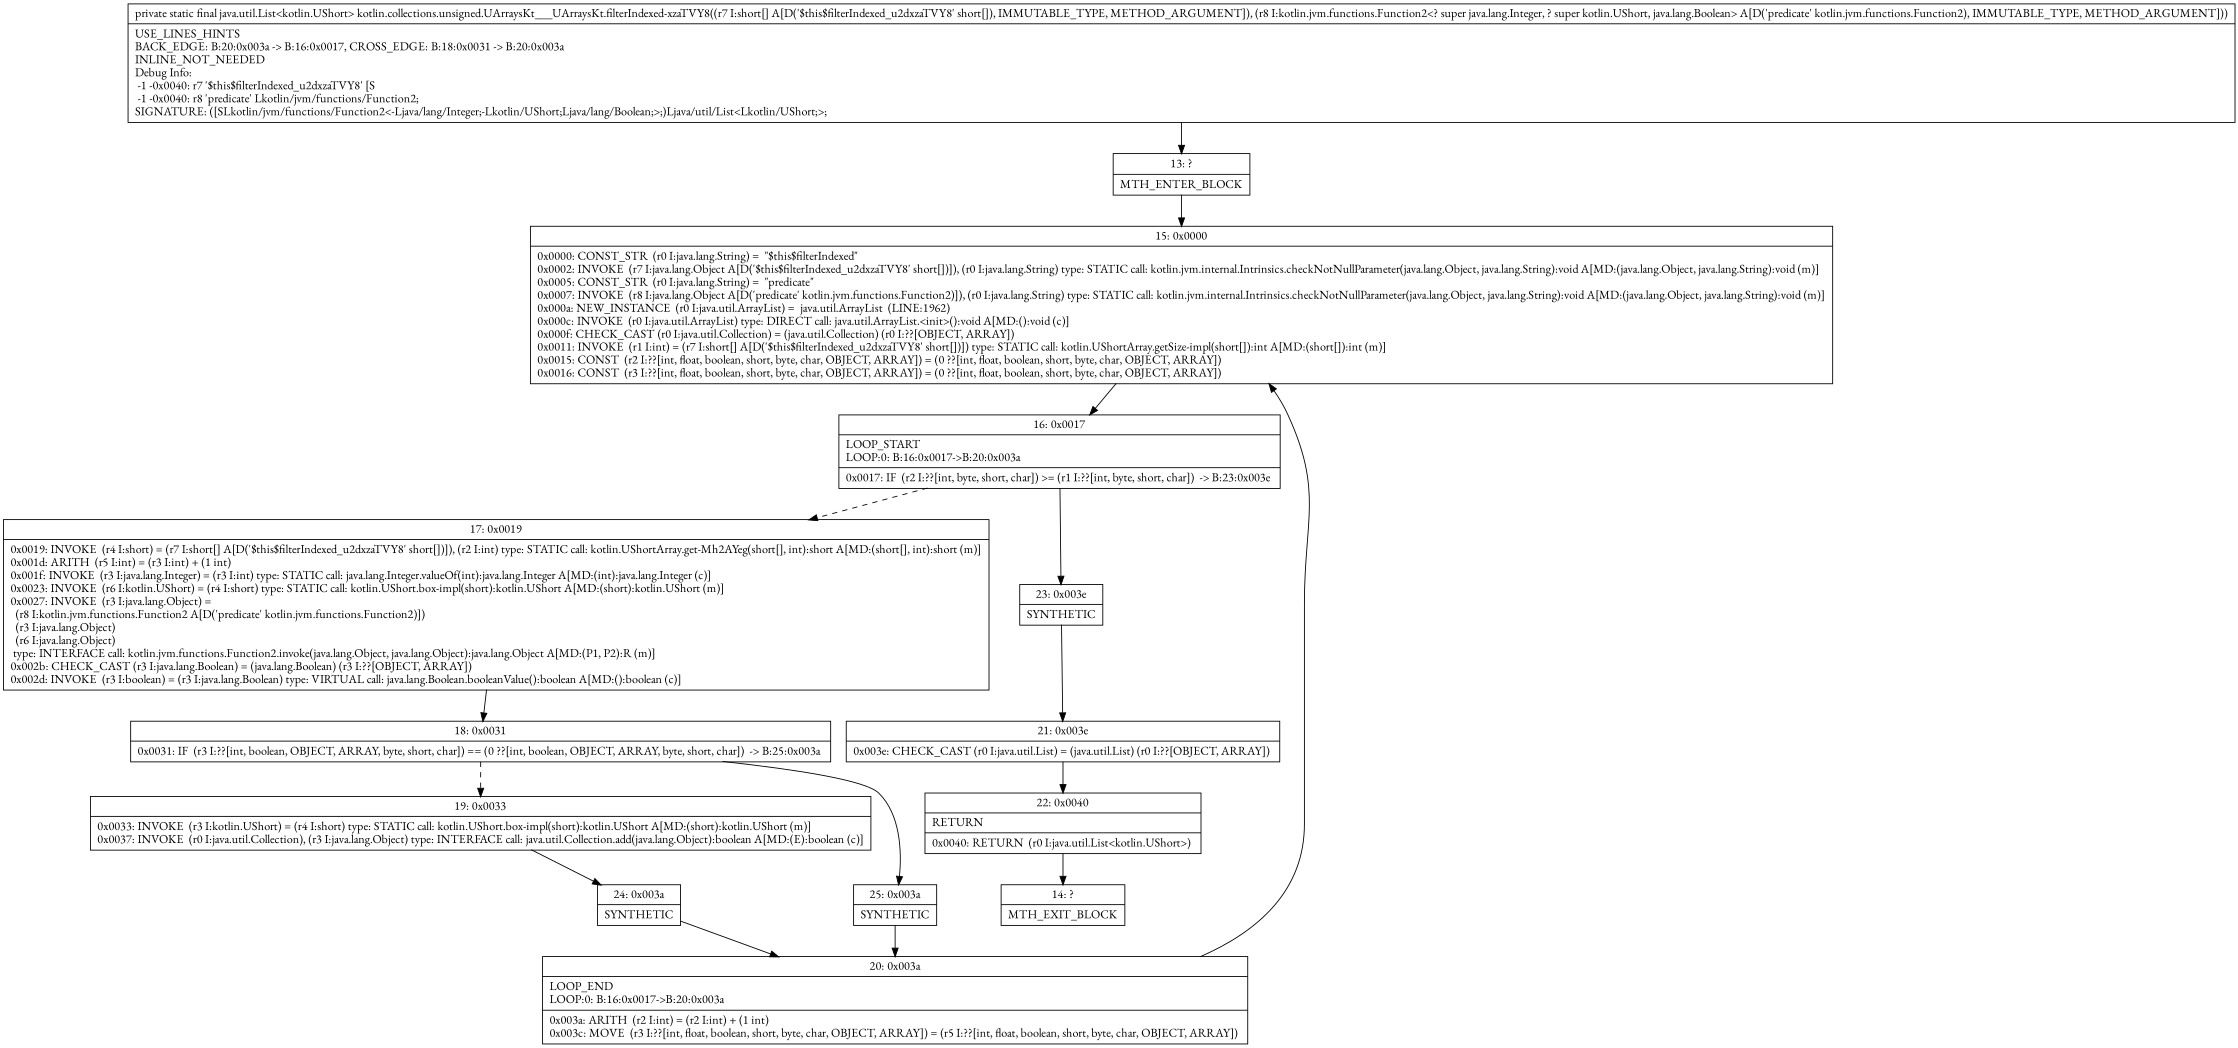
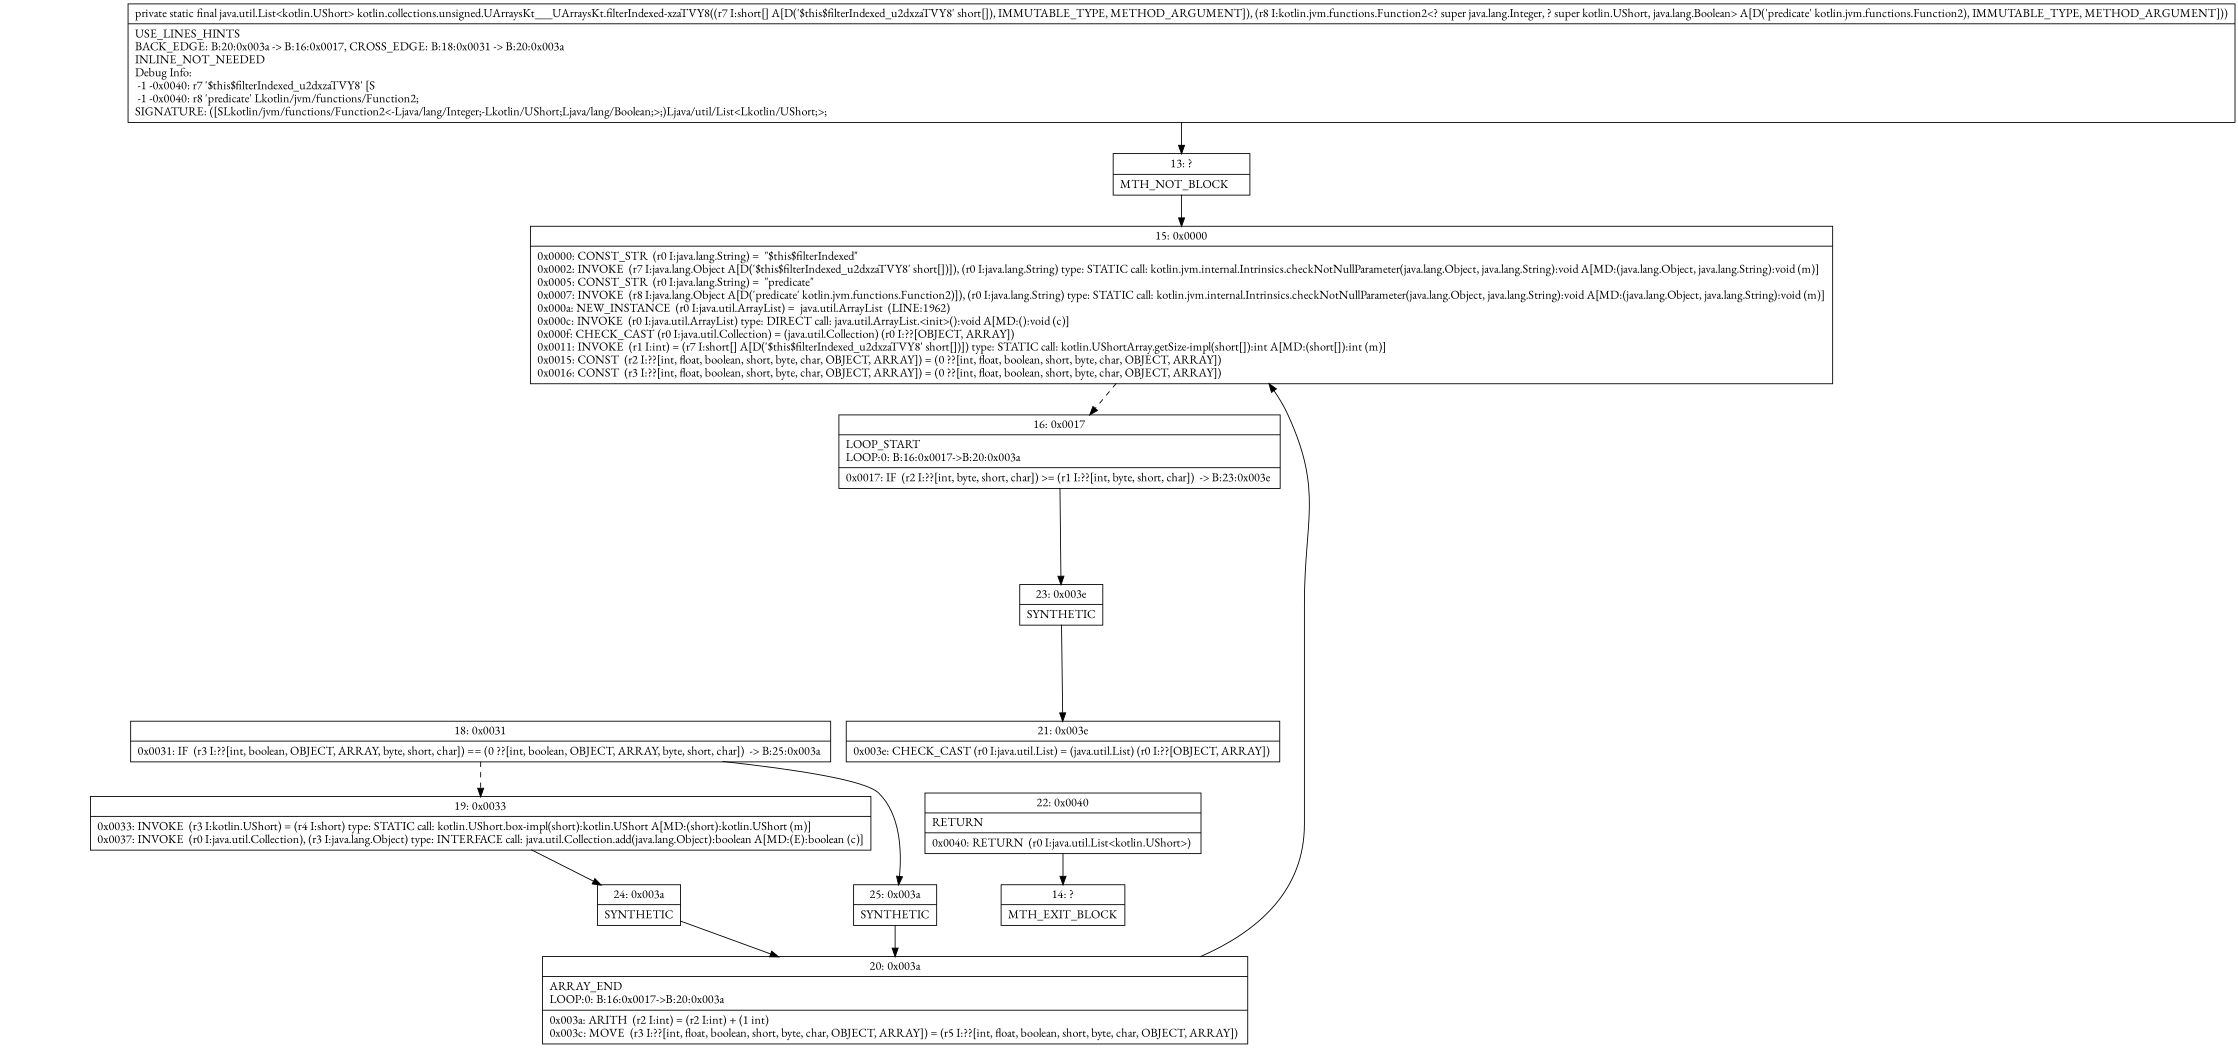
node "13: ?": text "MTH_ENTER_BLOCK" -> "MTH_NOT_BLOCK"
edge "15: 0x0000" -> "16: 0x0017": style solid -> dashed
node "17: 0x0019": removed
edge "21: 0x003e" -> "22: 0x0040": removed
node "20: 0x003a": text "LOOP_END" -> "ARRAY_END"
